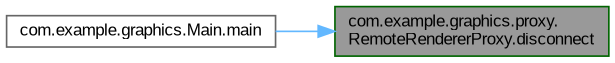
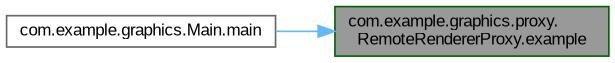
node "com.example.graphics.proxy. RemoteRendererProxy.disconnect": label "com.example.graphics.proxy. RemoteRendererProxy.disconnect" -> "com.example.graphics.proxy. RemoteRendererProxy.example"
